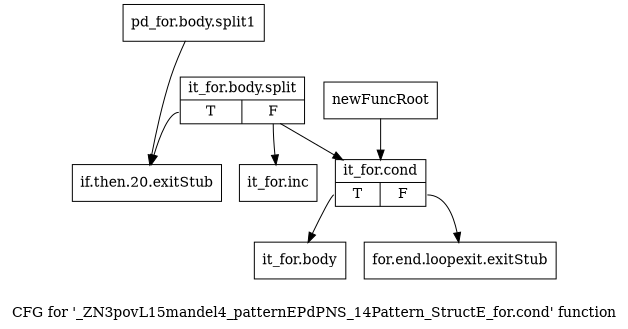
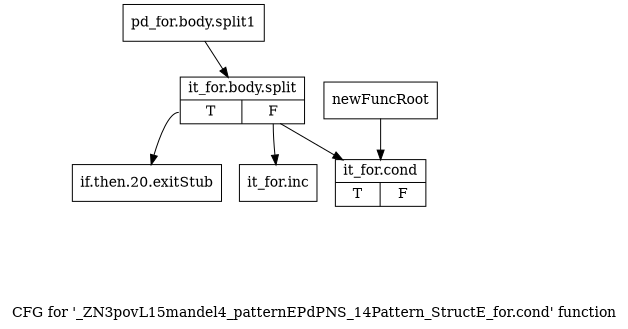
edge "pd_for.body.split1" -> "if.then.20.exitStub": now "pd_for.body.split1" -> "it_for.body.split"
node "it_for.body": removed
node "for.end.loopexit.exitStub": removed
